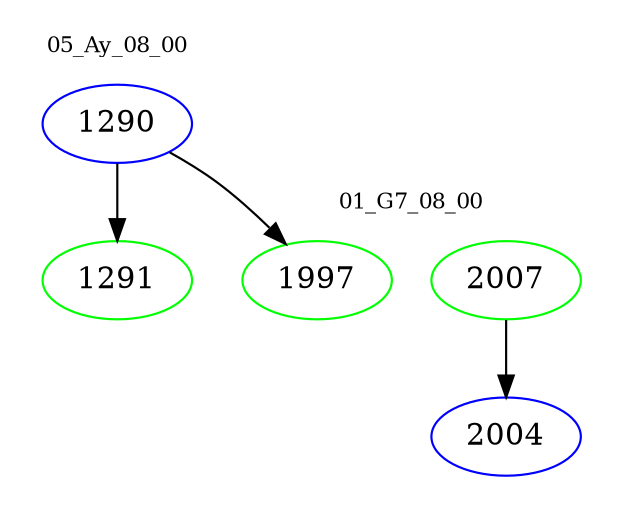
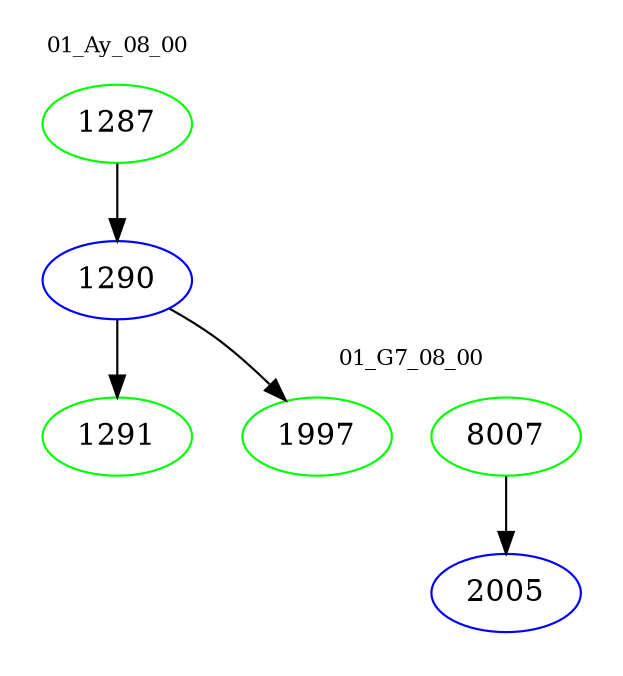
cluster "05_Ay_08_00": label "05_Ay_08_00" -> "01_Ay_08_00"
node "1287": added
node "2007": label "2007" -> "8007"
node "2004": label "2004" -> "2005"
